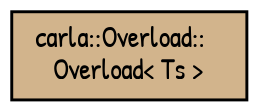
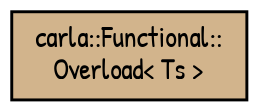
node "carla::Overload:: Overload< Ts >": label "carla::Overload:: Overload< Ts >" -> "carla::Functional:: Overload< Ts >"
